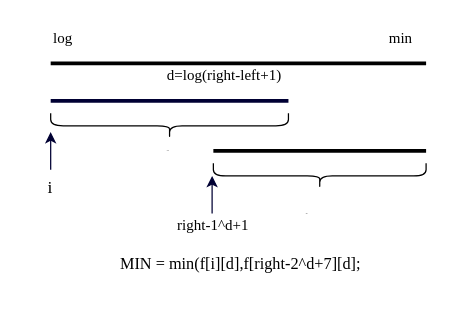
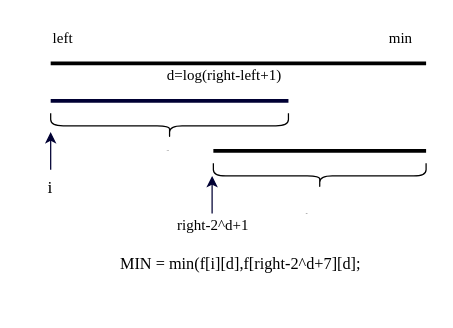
node "log": label "log" -> "left"
node "right-1^d+1": label "right-1^d+1" -> "right-2^d+1"
